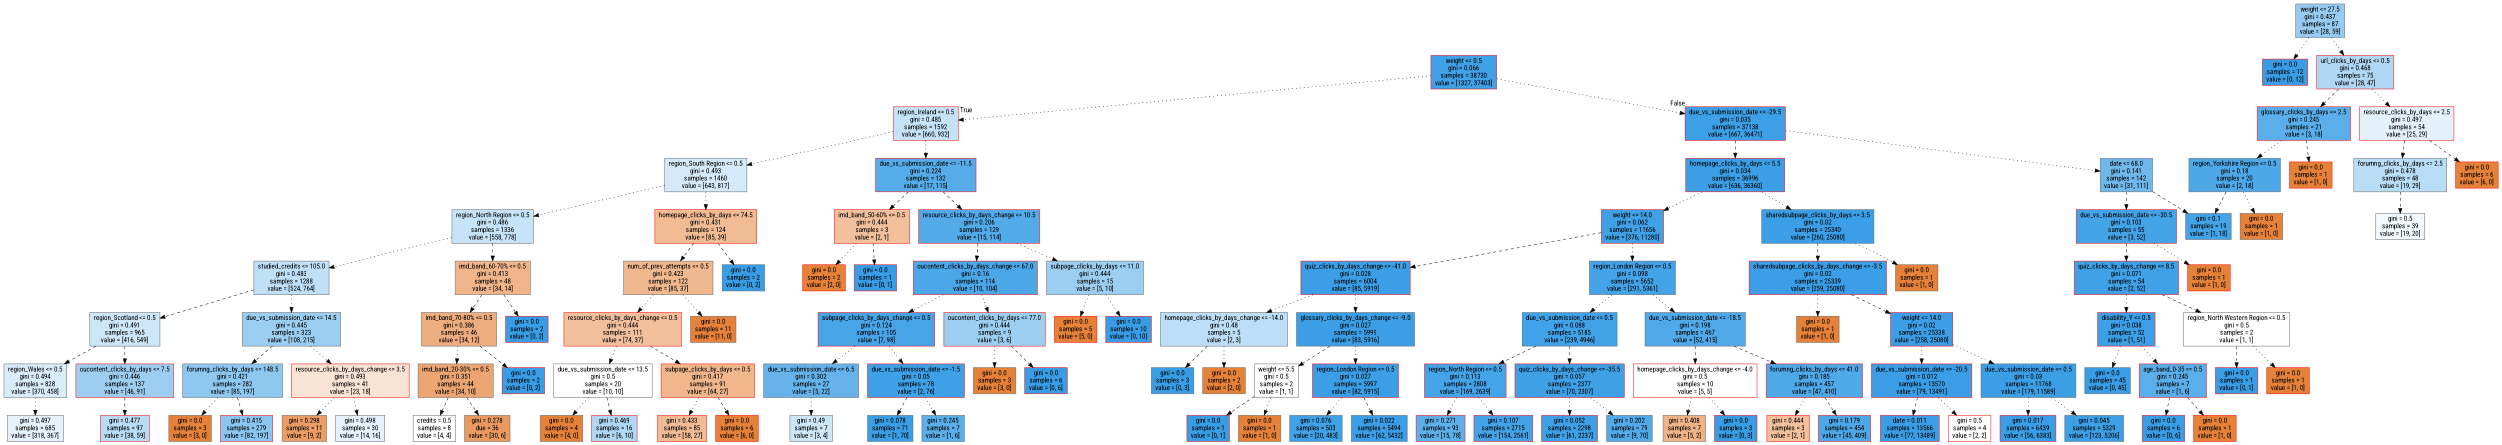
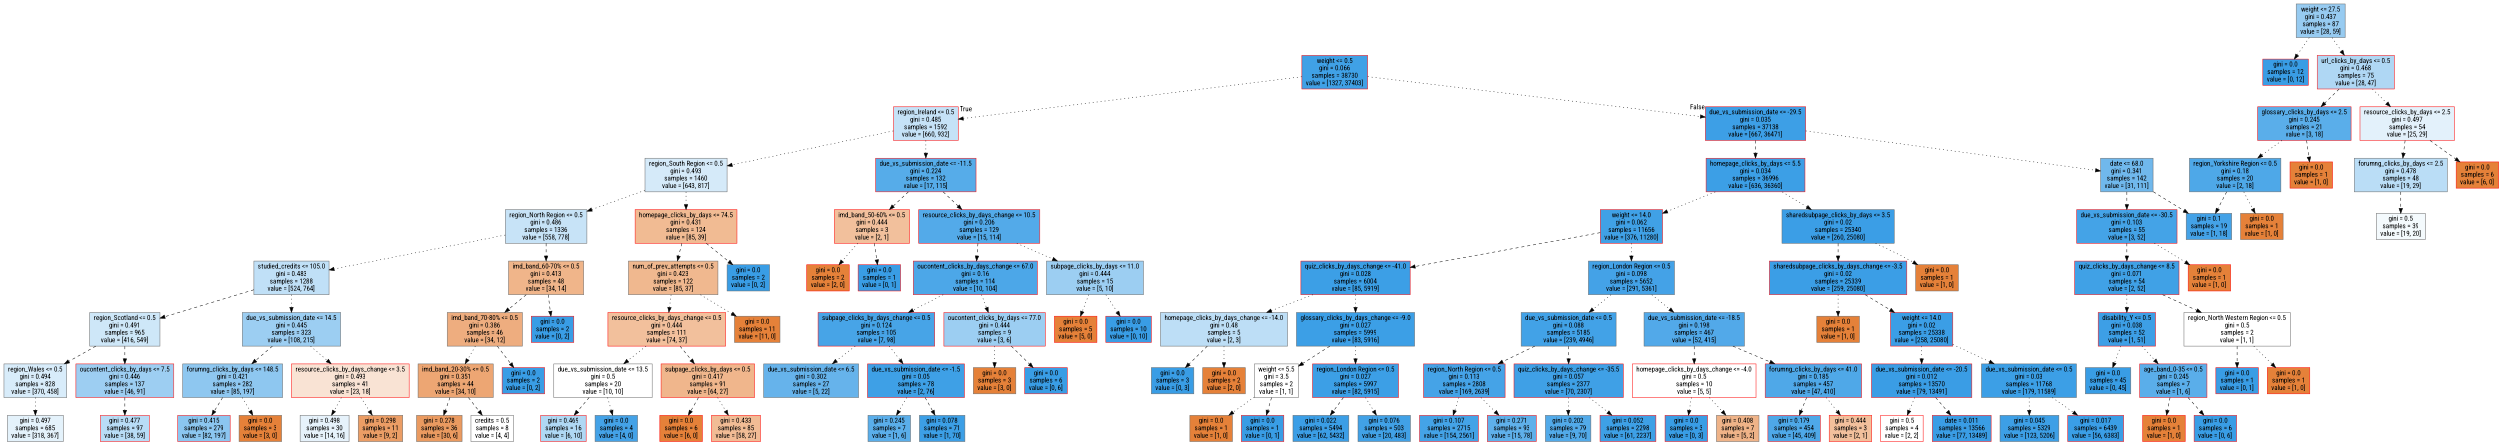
node "date <= 68.0 gini = 0.141 samples = 142 value = [31, 111]": label "date <= 68.0 gini = 0.141 samples = 142 value = [31, 111]" -> "date <= 68.0 gini = 0.341 samples = 142 value = [31, 111]"
node "weight <= 5.5 gini = 0.5 samples = 2 value = [1, 1]": label "weight <= 5.5 gini = 0.5 samples = 2 value = [1, 1]" -> "weight <= 5.5 gini = 3.5 samples = 2 value = [1, 1]"
node "gini = 0.278 due = 36 value = [30, 6]": label "gini = 0.278 due = 36 value = [30, 6]" -> "gini = 0.278 samples = 36 value = [30, 6]"
node "gini = 0.0 samples = 4 value = [4, 0]": fillcolor #e58139ff -> #399de5f1
node "gini = 0.49 samples = 7 value = [3, 4]": removed
